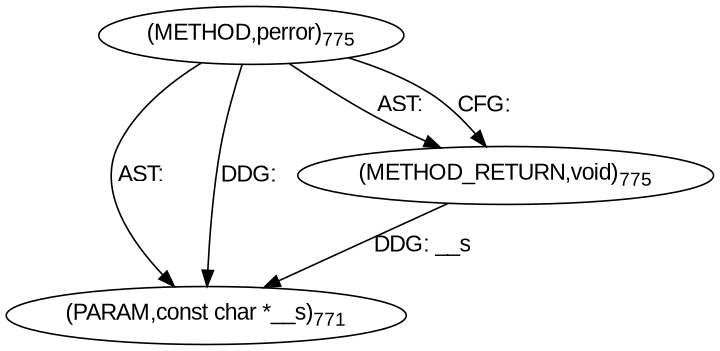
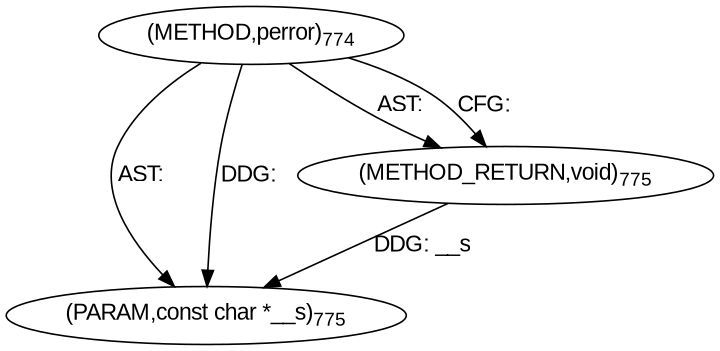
node "(METHOD,perror)": text "775" -> "774"
node "(PARAM,const char *__s)": text "771" -> "775"
